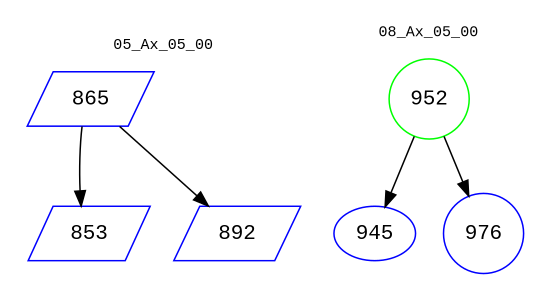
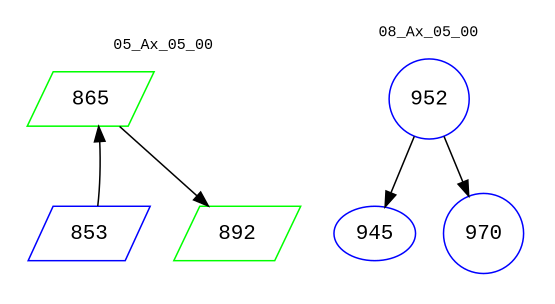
node "865": color blue -> green
node "952": color green -> blue
edge "865" -> "853": reversed
node "892": color blue -> green
node "976": label "976" -> "970"
